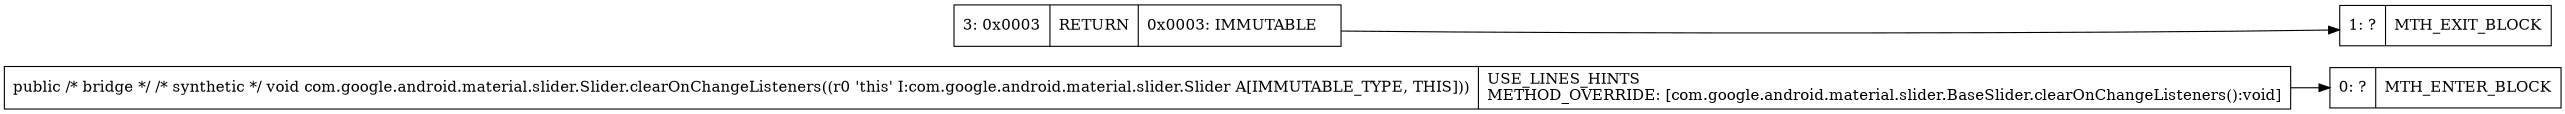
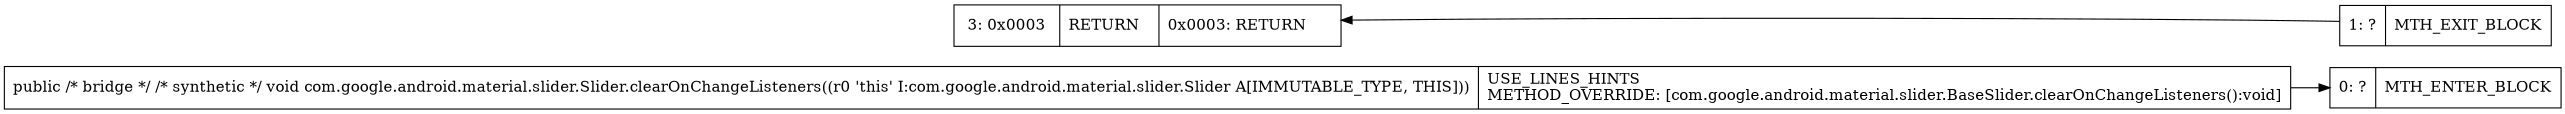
node "3: 0x0003": text "0x0003: IMMUTABLE" -> "0x0003: RETURN"
edge "3: 0x0003" -> "1: ?": reversed
